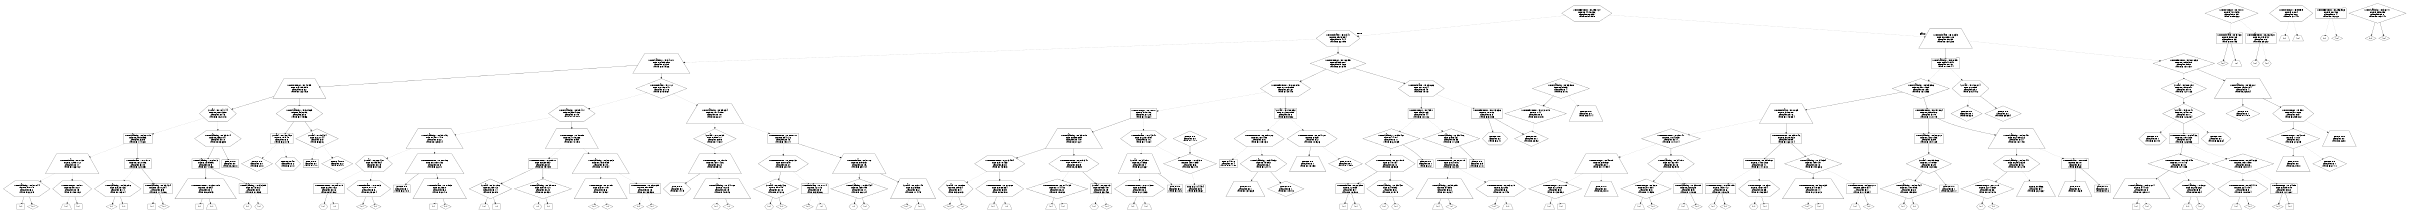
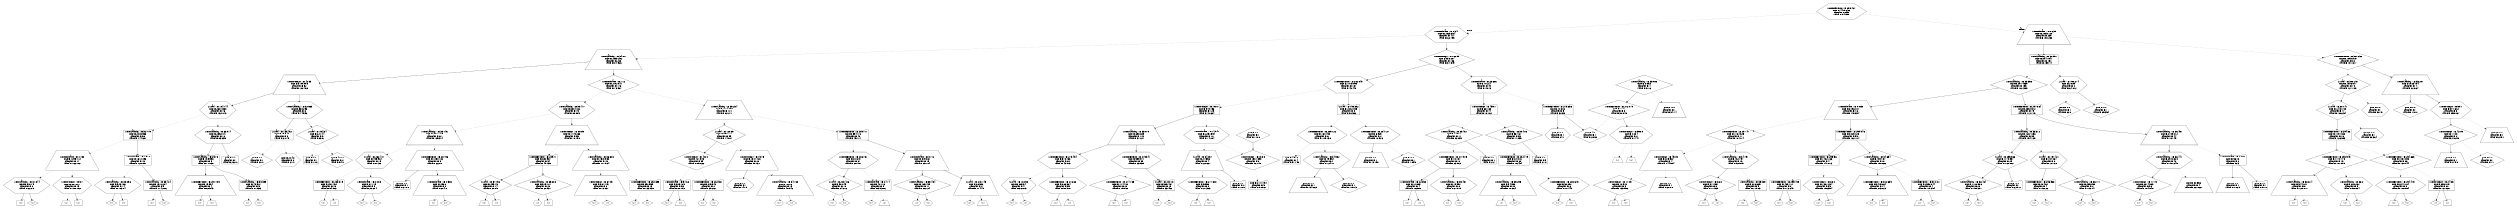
edge "WOA_TEMP_K <= 272.079 mse = 1.41 samples = 3 value = 30.815" -> "WOA_MLDpt <= 595.9 mse = 0.284 samples = 2 value = 31.447": added
edge "SWrad <= 300.41 mse = 1248.788 samples = 77 value = 126.234" -> "mse = 0.0 samples = 1 value = 307.9": now "SWrad <= 308.157 mse = 1506.847 samples = 78 value = 127.723" -> "mse = 0.0 samples = 1 value = 307.9"
node "mse = 0.0 samples = 1 value = 28.92": label "mse = 0.0 samples = 1 value = 28.92" -> "mse = 4.0 samples = 1 value = 28.92"
edge "SWrad <= 128.35 mse = 950.111 samples = 55 value = 74.807" -> "WOA_MLDpt <= 400.0 mse = 421.543 samples = 35 value = 85.662": added
node "SWrad <= 197.421 mse = 734.067 samples = 6 value = 127.68": added
